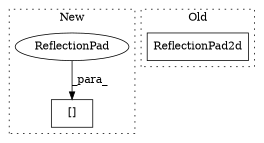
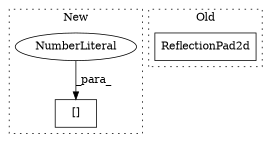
node "ReflectionPad": label "ReflectionPad" -> "NumberLiteral"
